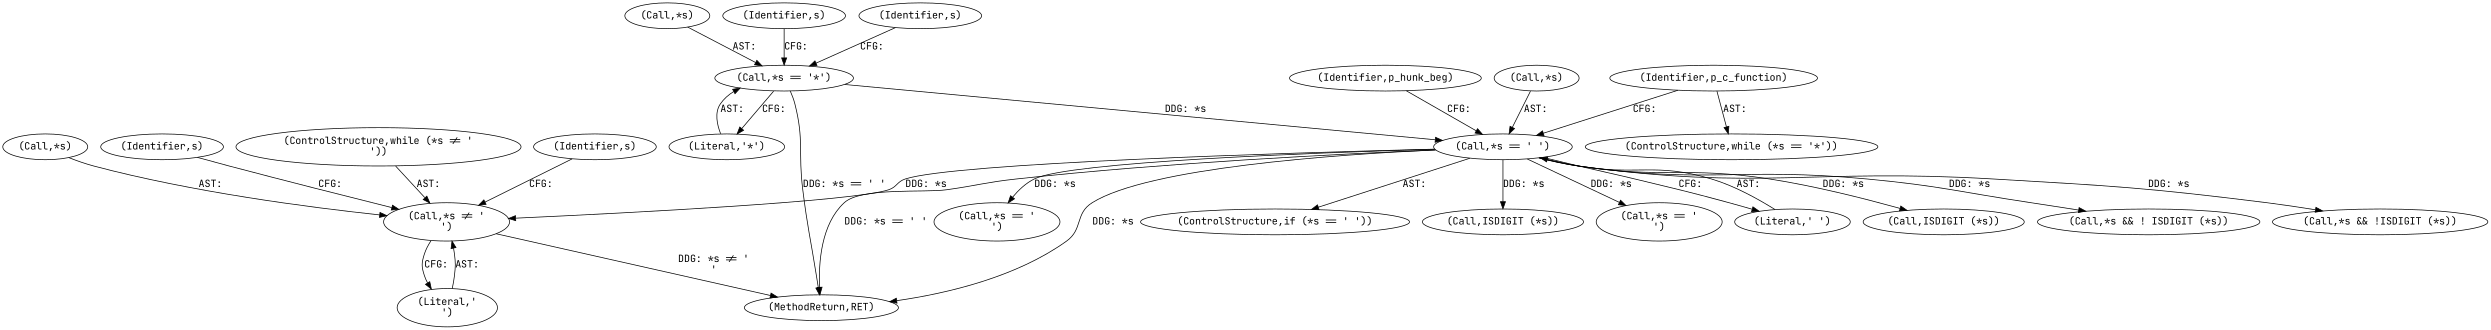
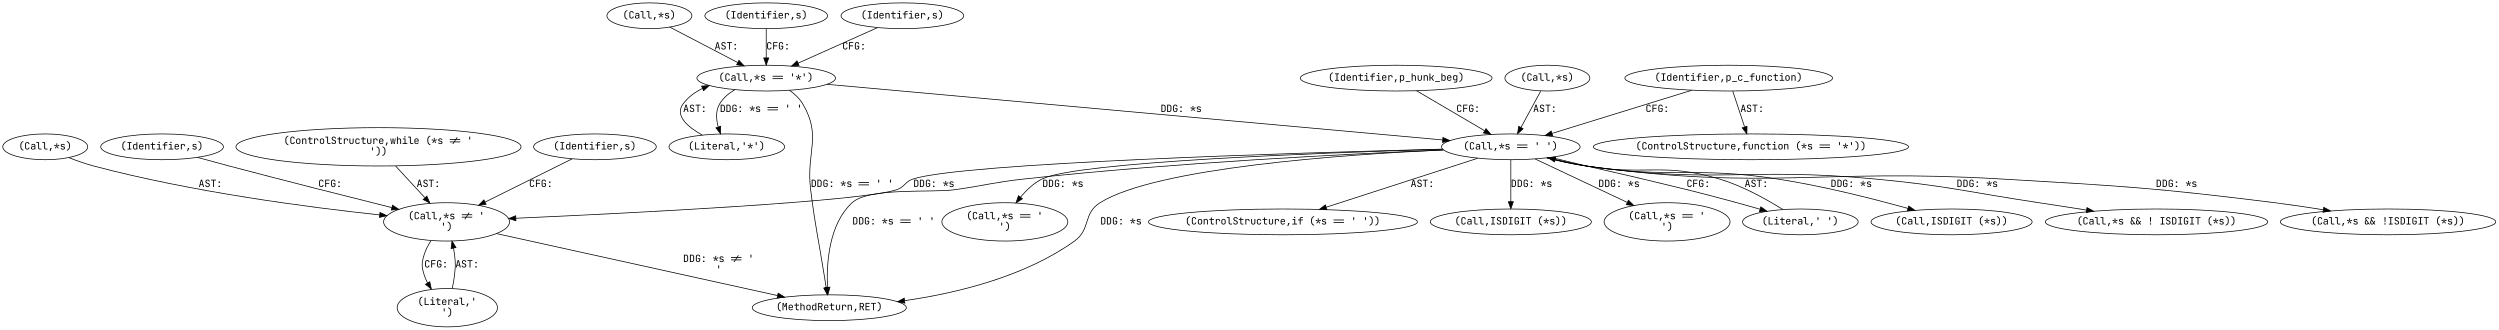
edge "(Call,*s == '*')" -> "(Literal,'*')": label "CFG: " -> "DDG: *s == ' '"
node "(ControlStructure,while (*s == '*'))": label "(ControlStructure,while (*s == '*'))" -> "(ControlStructure,function (*s == '*'))"
